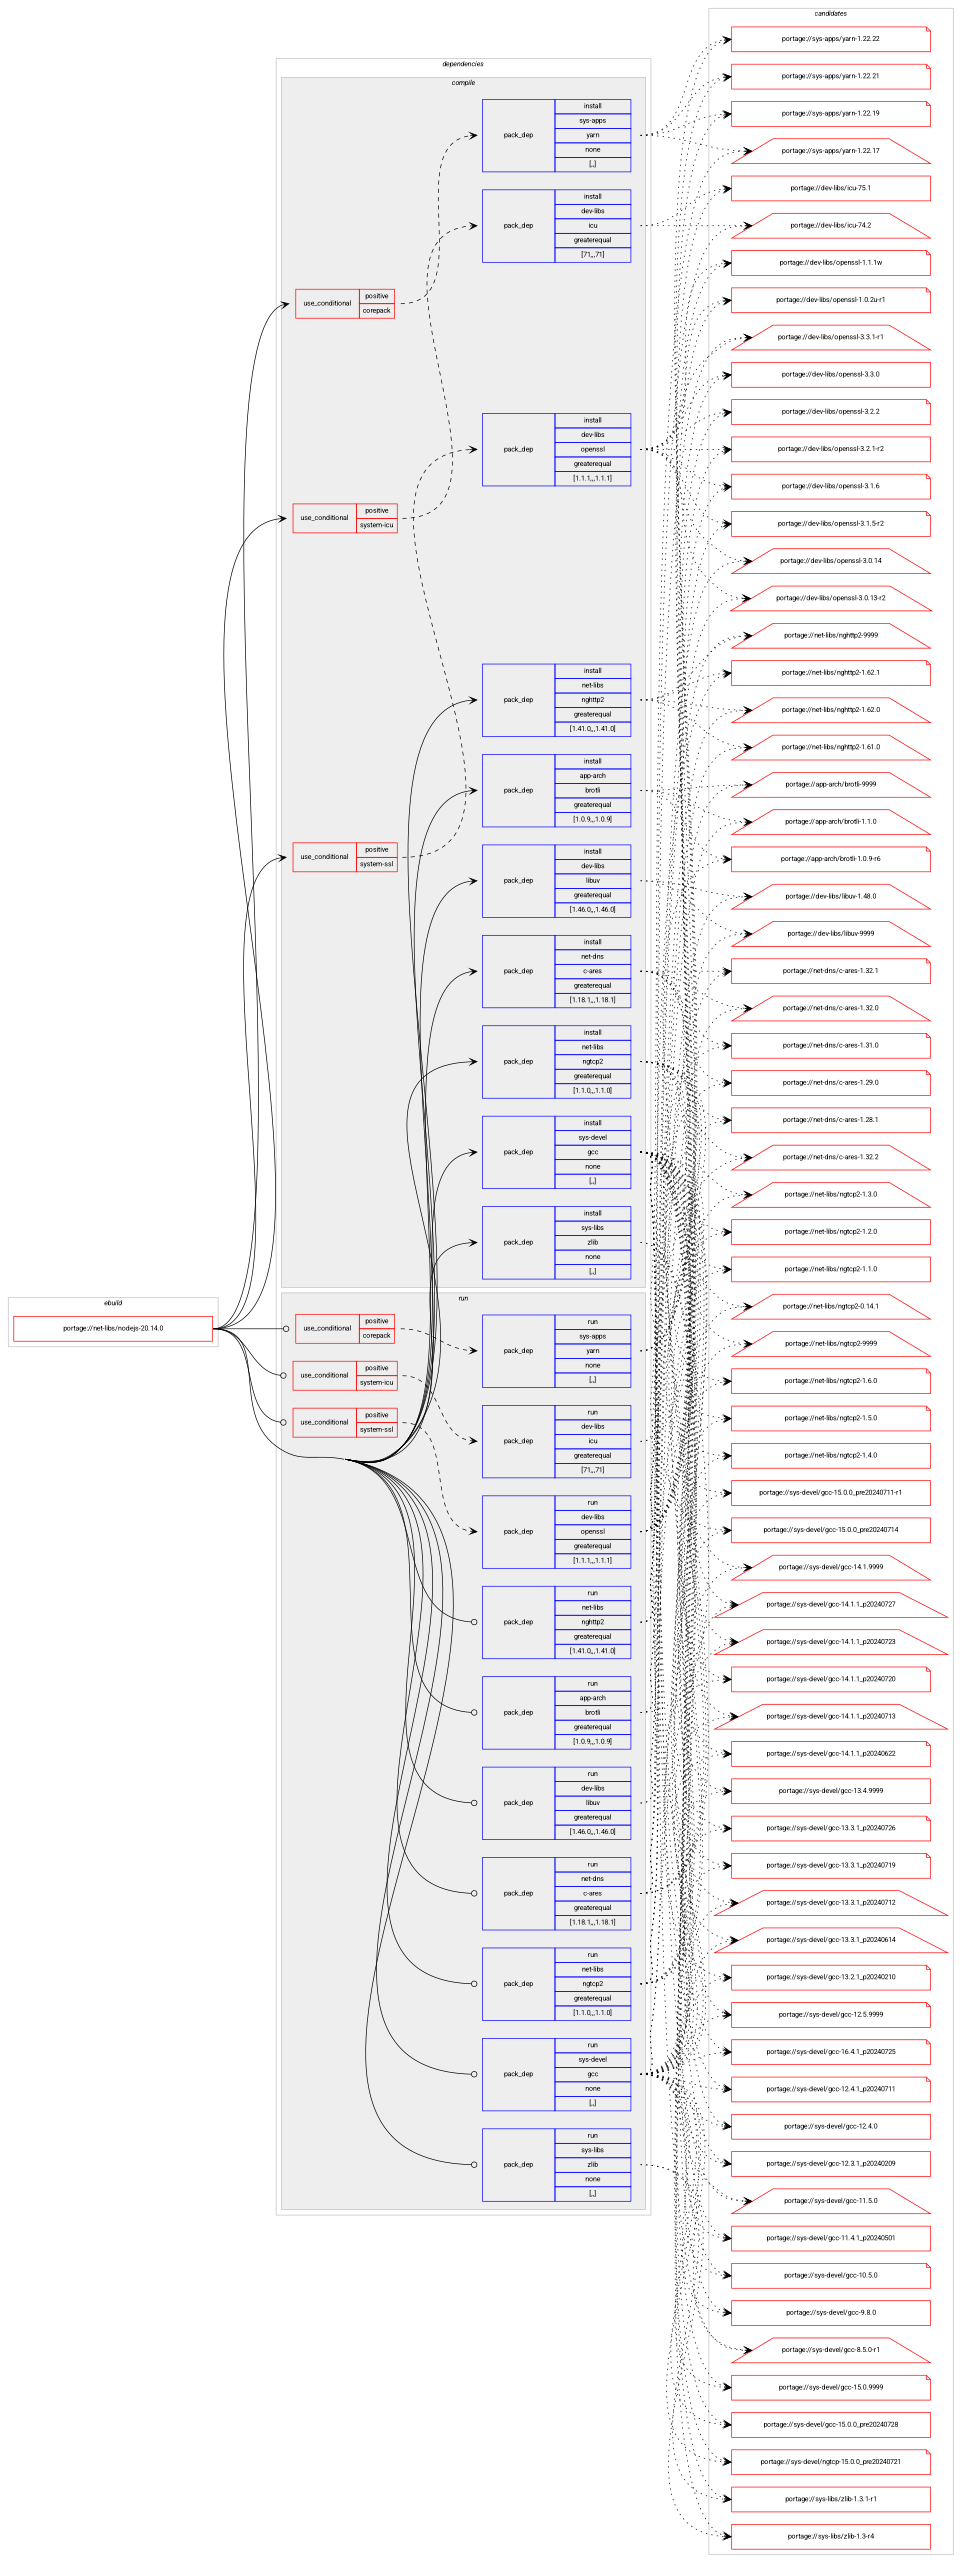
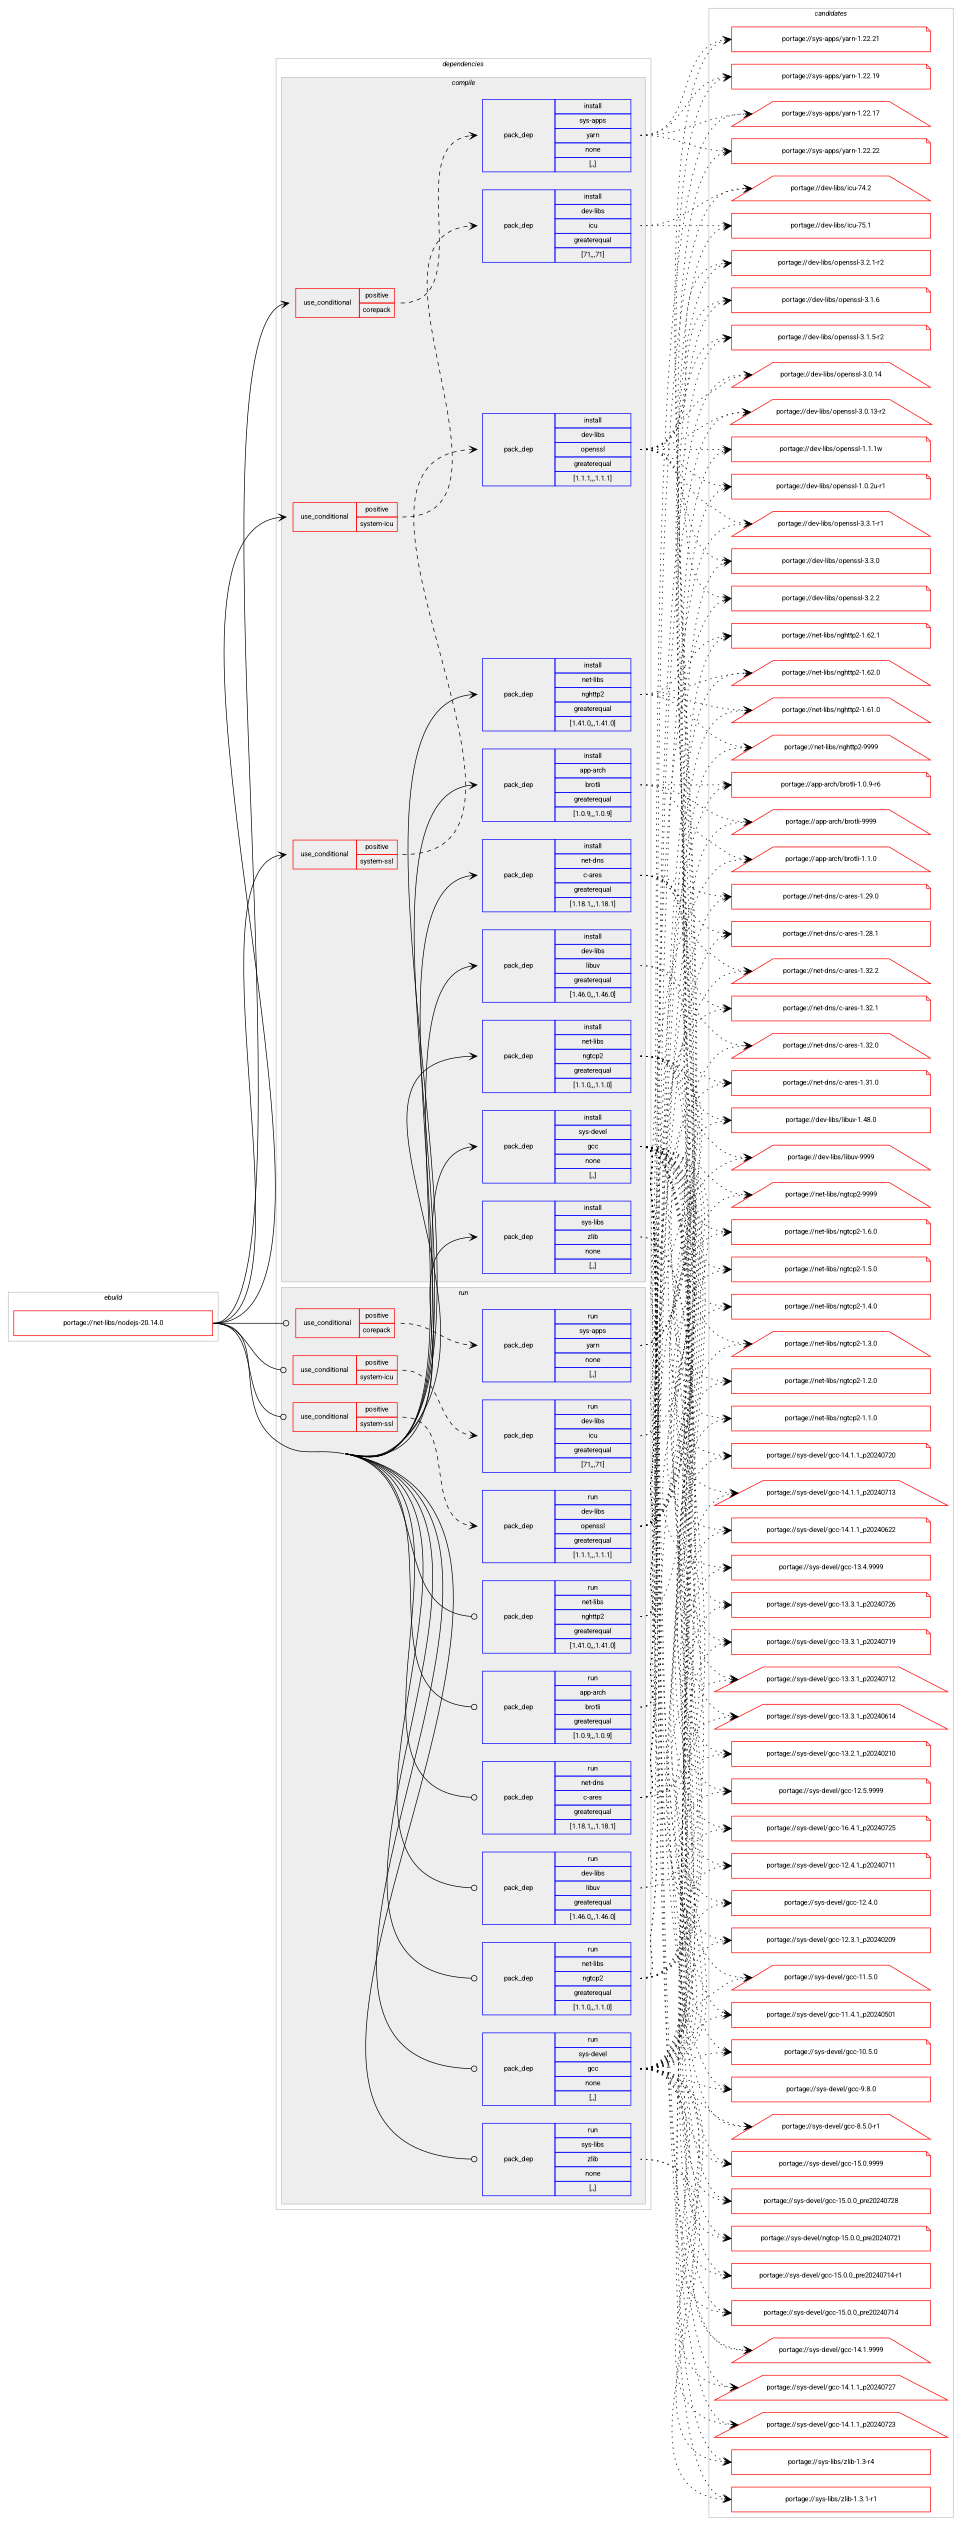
node "portage://dev-libs/libuv-1.48.0": shape trapezium -> box
node "portage://net-libs/ngtcp2-0.14.1": removed
node "portage://sys-devel/gcc-15.0.0_pre20240711-r1": label "portage://sys-devel/gcc-15.0.0_pre20240711-r1" -> "portage://sys-devel/gcc-15.0.0_pre20240714-r1"
